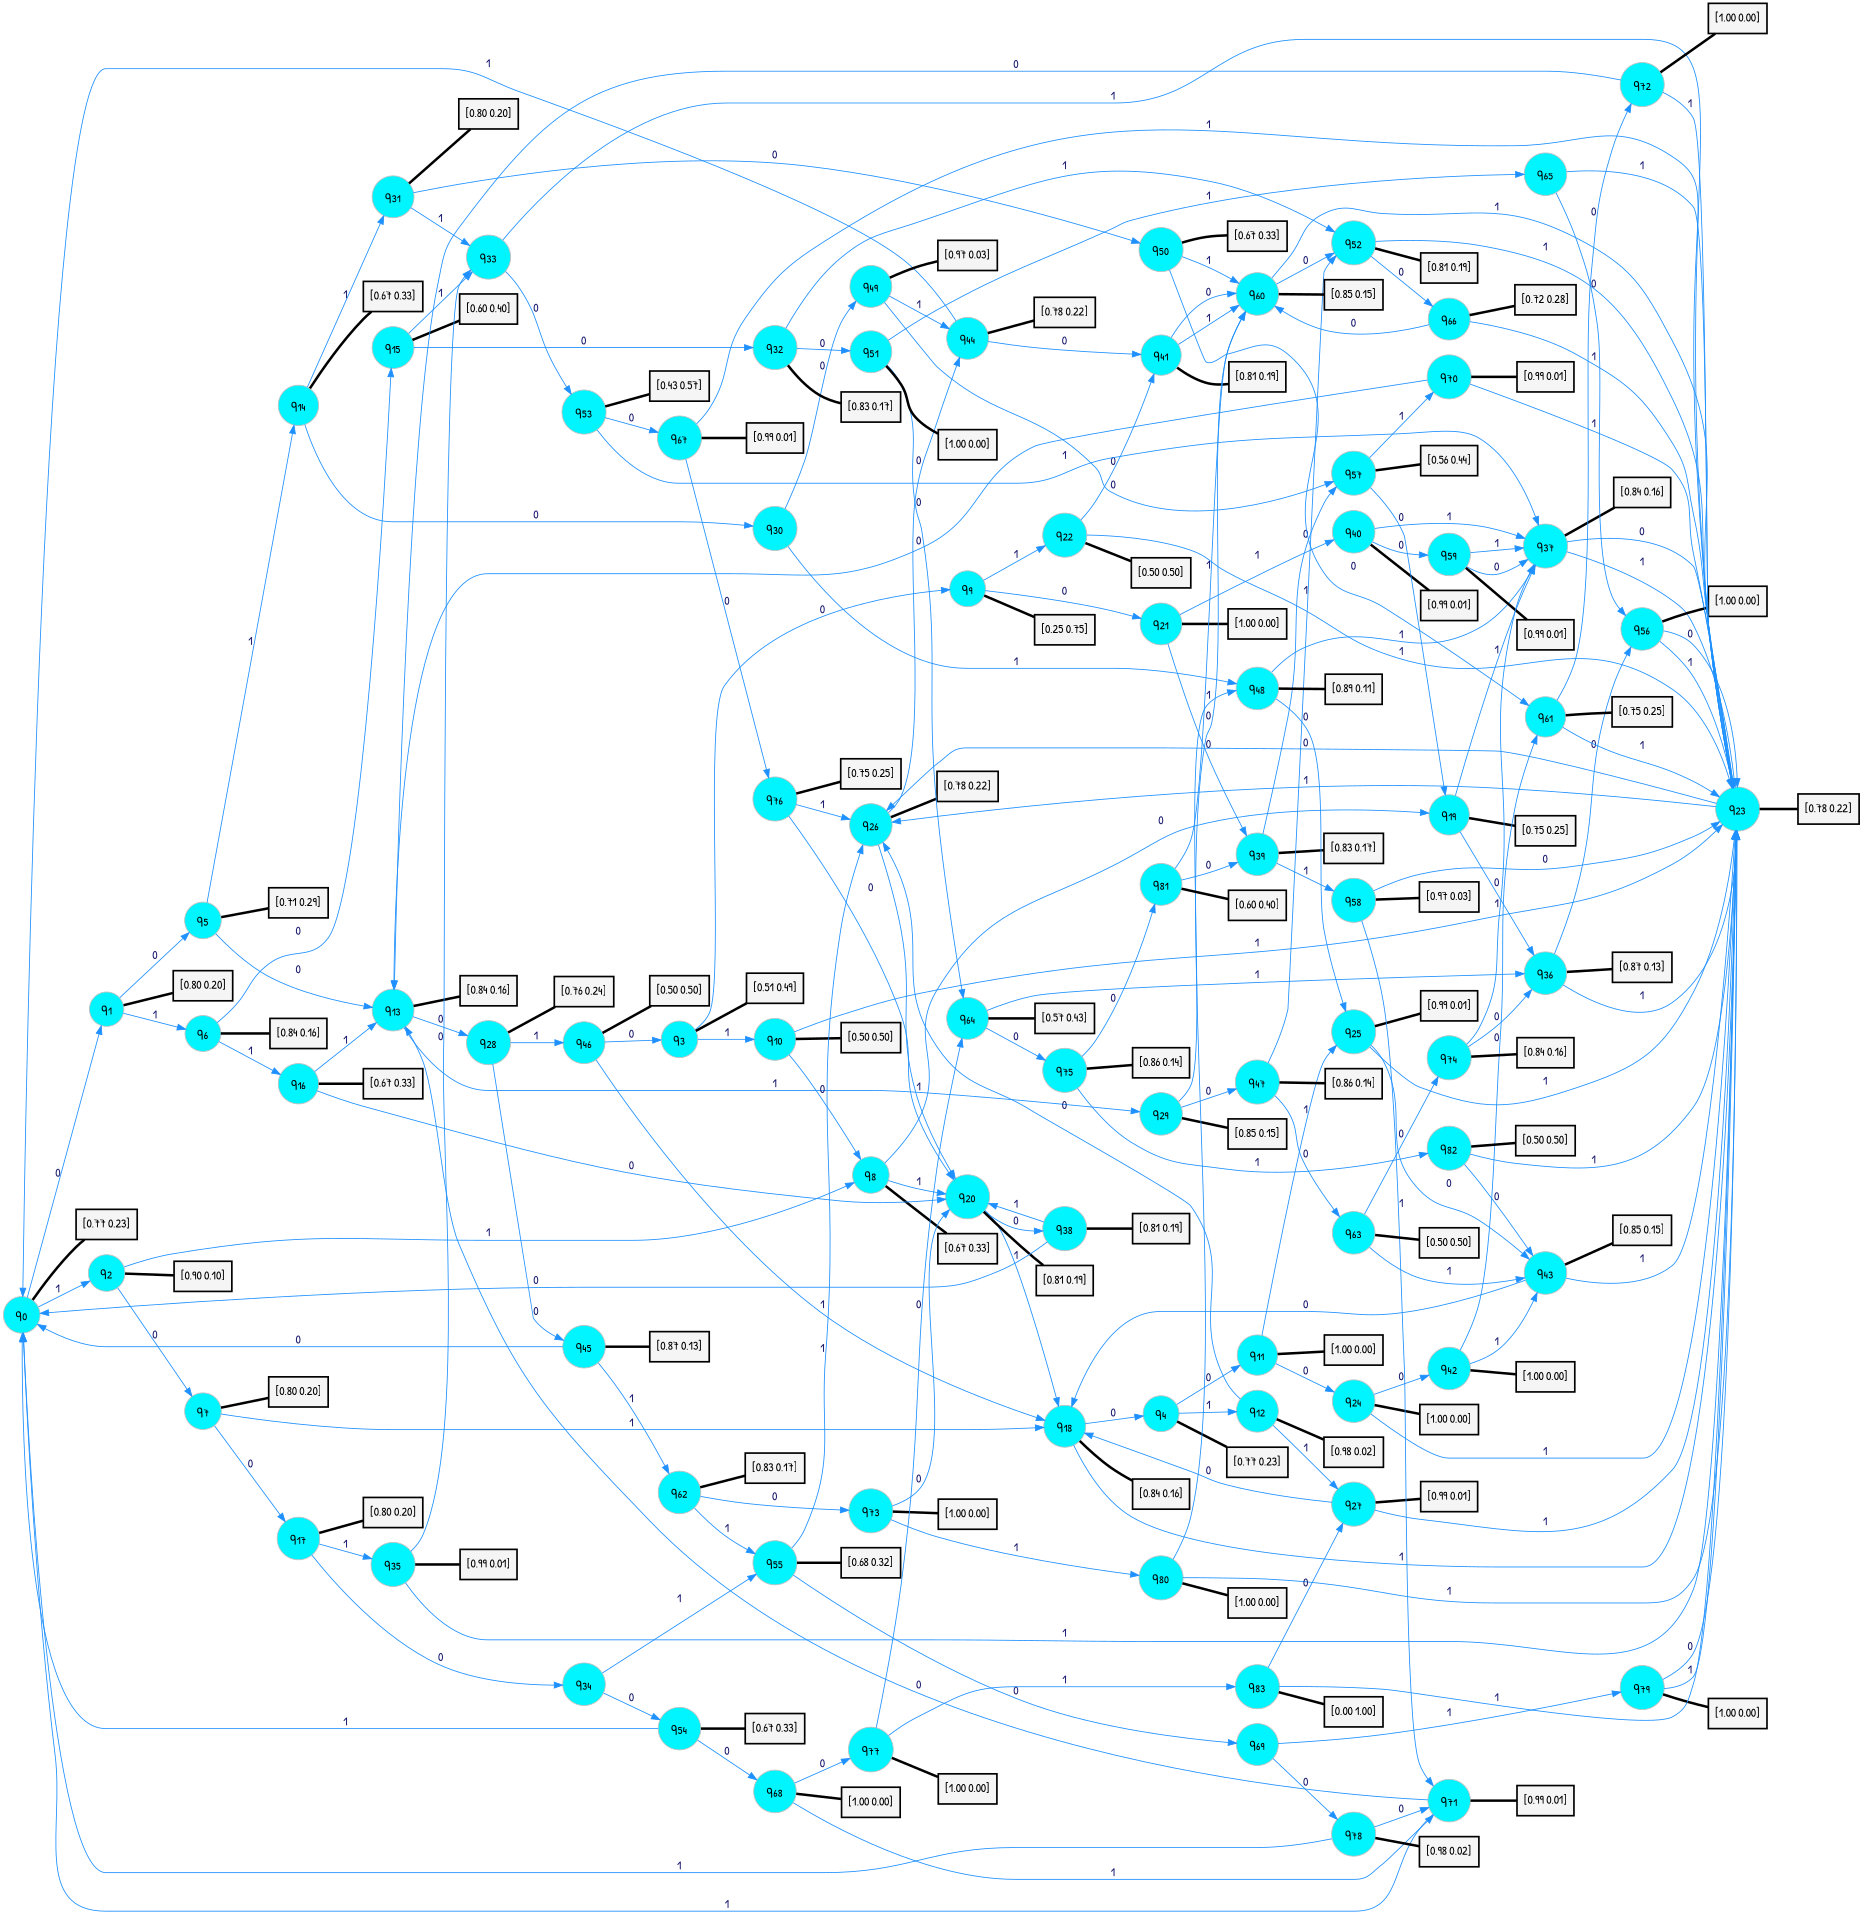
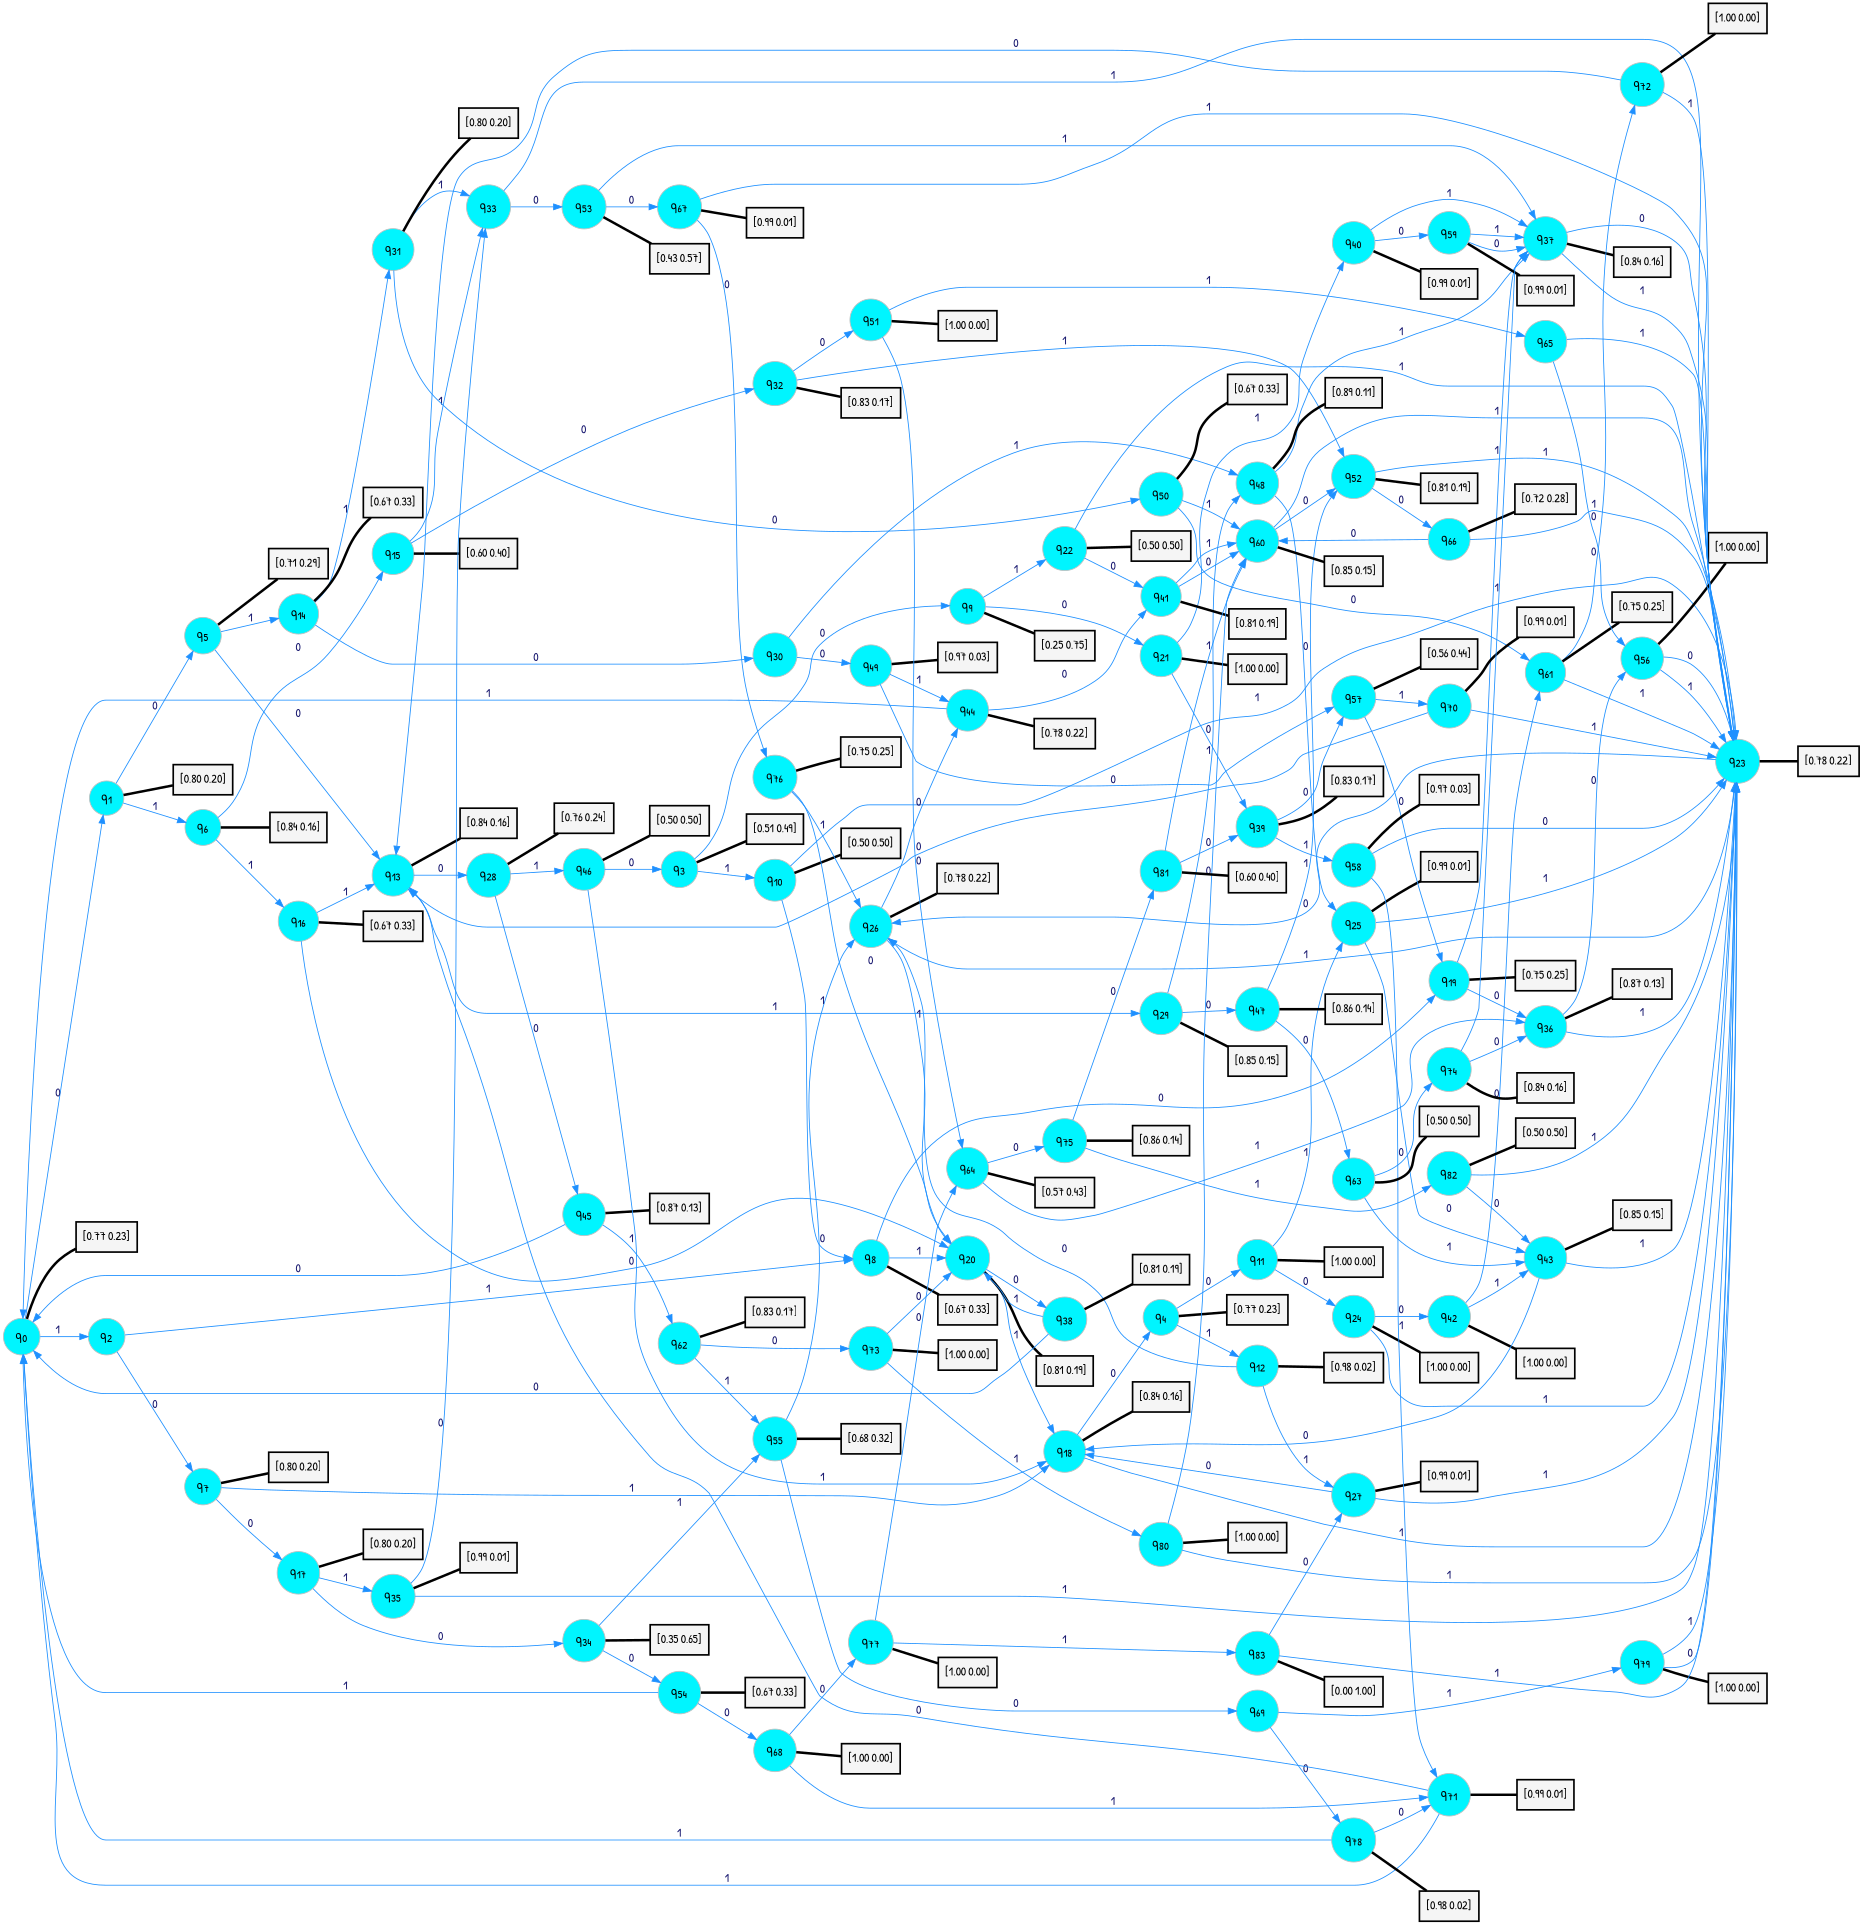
node "[0.90 0.10]": removed
node "[0.35 0.65]": added
